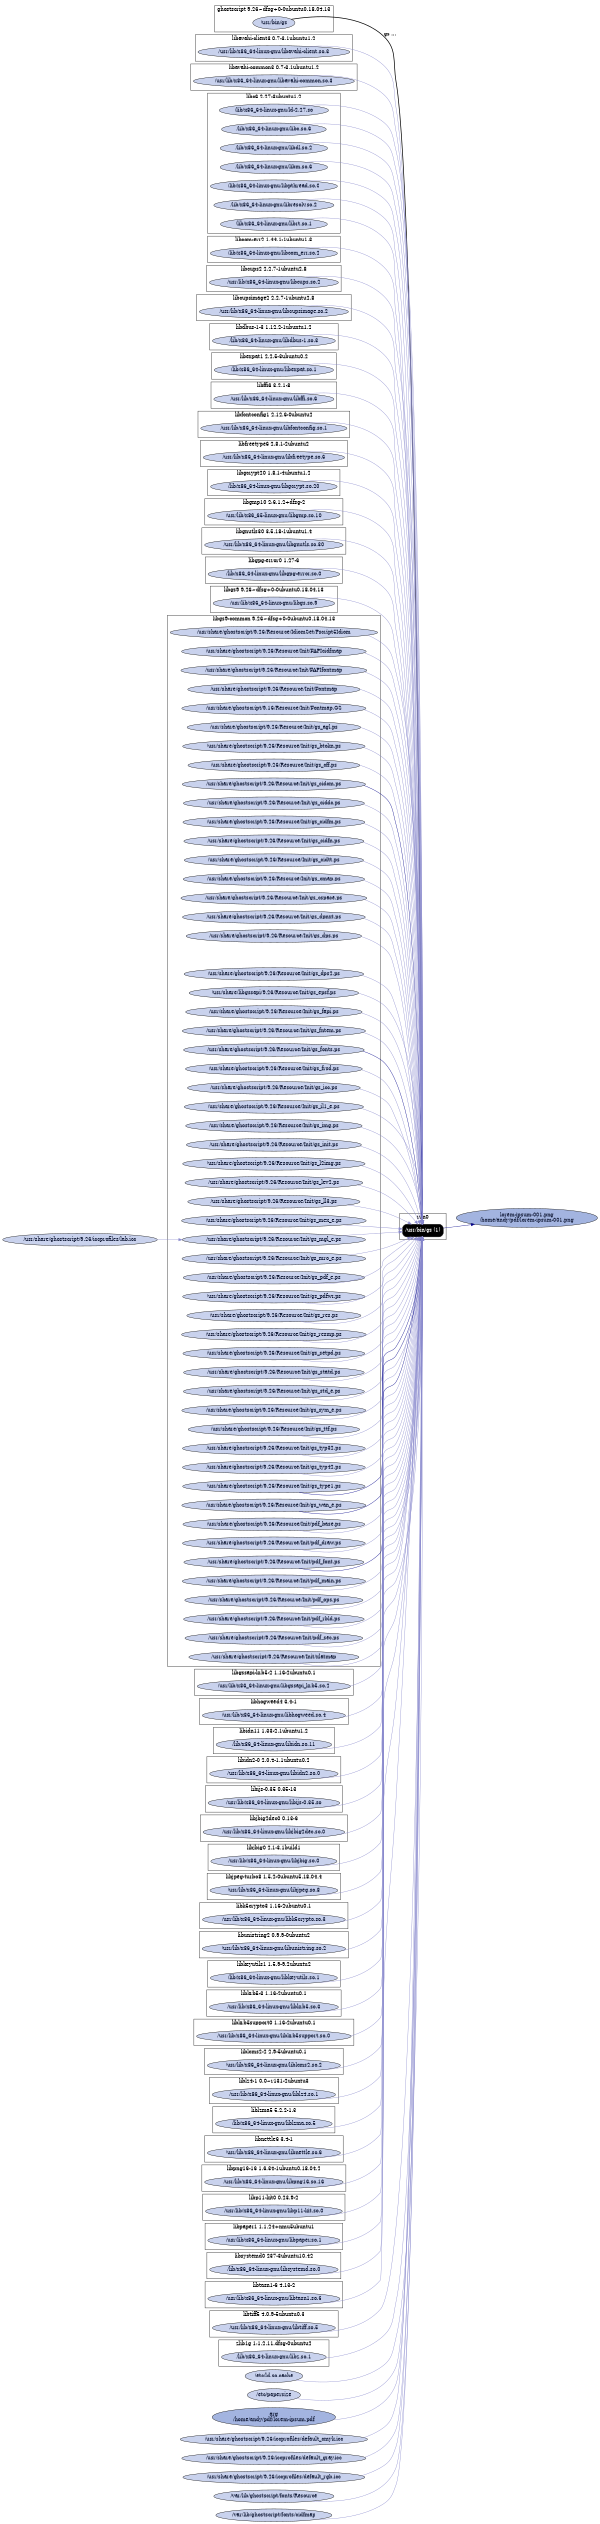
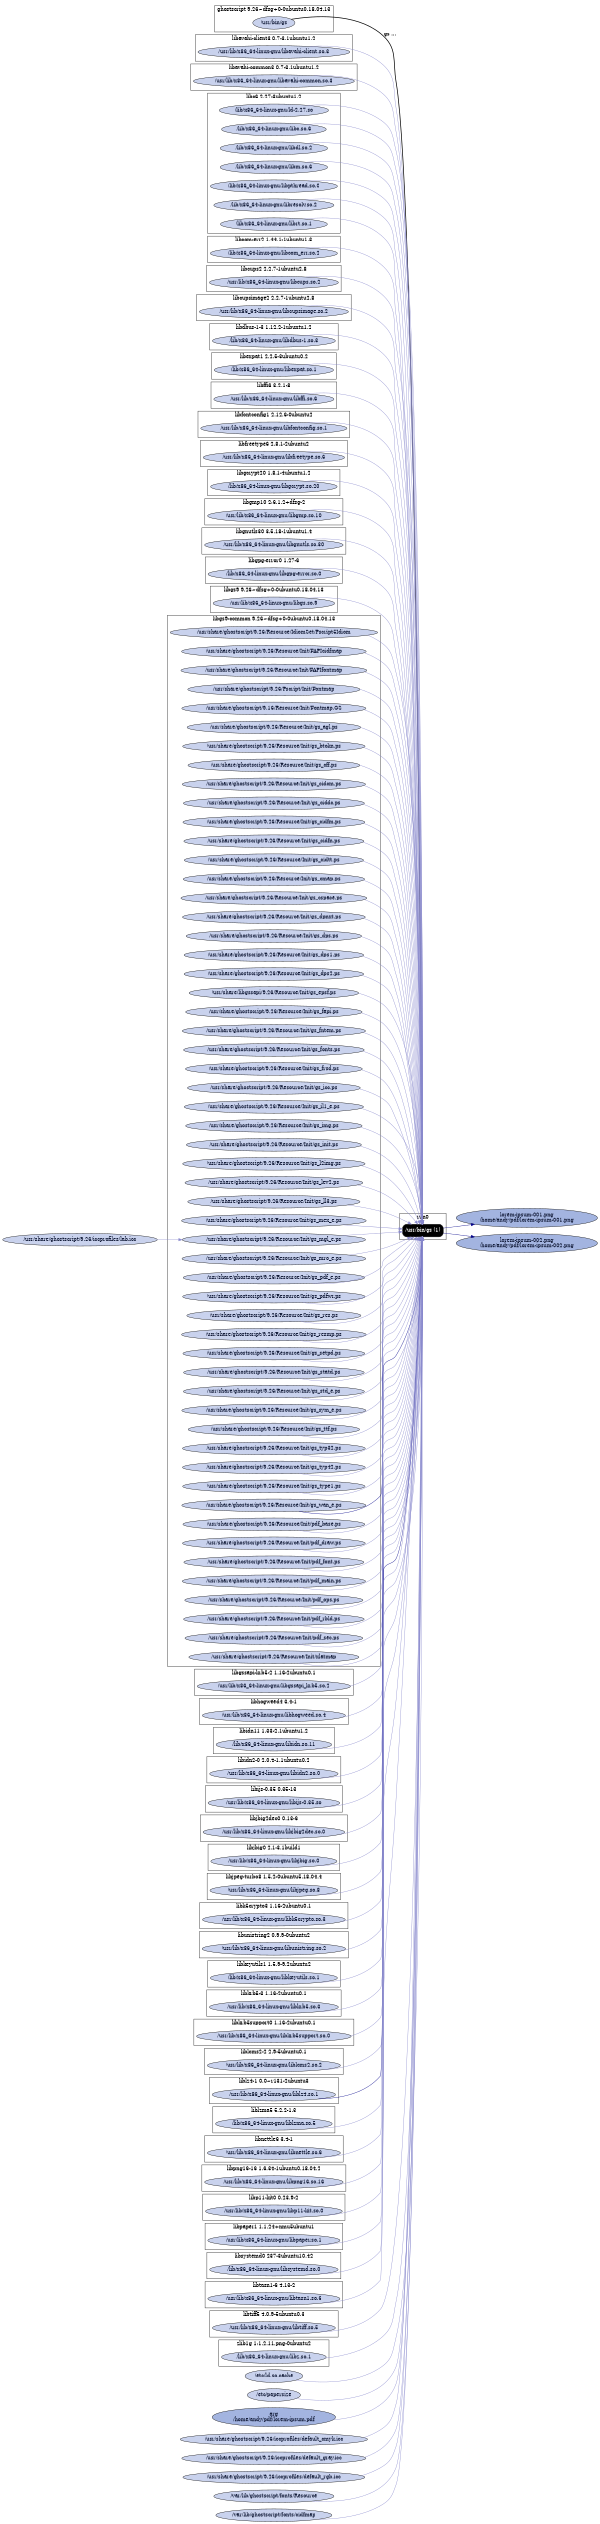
node "/usr/lib/x86_65-linux-gnu/libgmp.so.10": label "/usr/lib/x86_65-linux-gnu/libgmp.so.10" -> "/usr/lib/x86_64-linux-gnu/libgmp.so.10"
node "/usr/share/ghostscript/9.26/Resource/Init/Fontmap": label "/usr/share/ghostscript/9.26/Resource/Init/Fontmap" -> "/usr/share/ghostscript/9.26/Pscript/Init/Fontmap"
edge "/usr/share/ghostscript/9.26/Resource/Init/gs_cidcm.ps" -> "/usr/bin/gs (1)": color #000088 -> #8888cc
node "/usr/share/ghostscript/9.26/Resource/Init/gs_dps1.ps": added
edge "/usr/share/ghostscript/9.26/Resource/Init/gs_fonts.ps" -> "/usr/bin/gs (1)": color #000088 -> #8888cc
node "lorem-ipsum-002.png /home/andy/pdf/lorem-ipsum-002.png": added
edge "/usr/share/ghostscript/9.26/Resource/Init/gs_type1.ps" -> "/usr/bin/gs (1)": color #000088 -> #8888cc
edge "/usr/share/ghostscript/9.26/Resource/Init/pdf_font.ps" -> "/usr/bin/gs (1)": color #000088 -> #8888cc
edge "/usr/lib/x86_64-linux-gnu/liblz4.so.1" -> "/usr/bin/gs (1)": color #8888cc -> #000088
cluster "zlib1g 1:1.2.11.dfsg-0ubuntu2": label "zlib1g 1:1.2.11.dfsg-0ubuntu2" -> "zlib1g 1:1.2.11.png-0ubuntu2"
